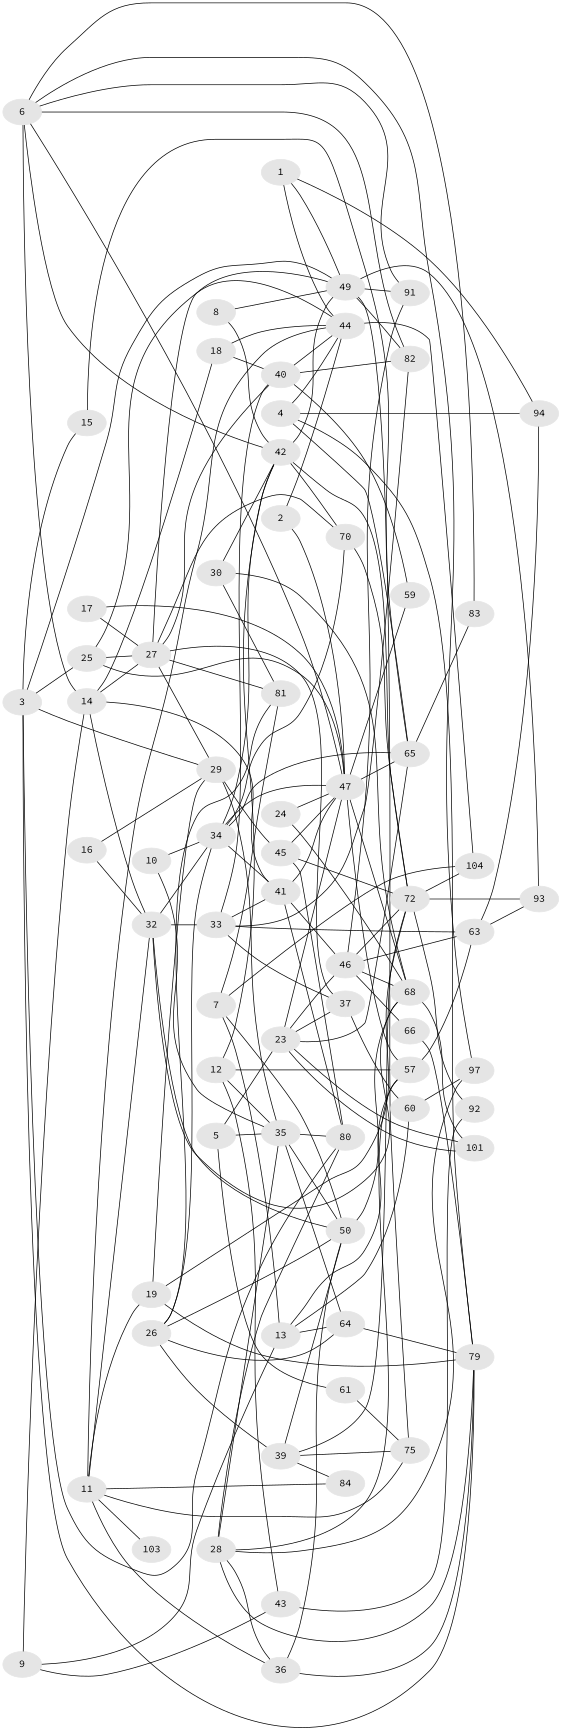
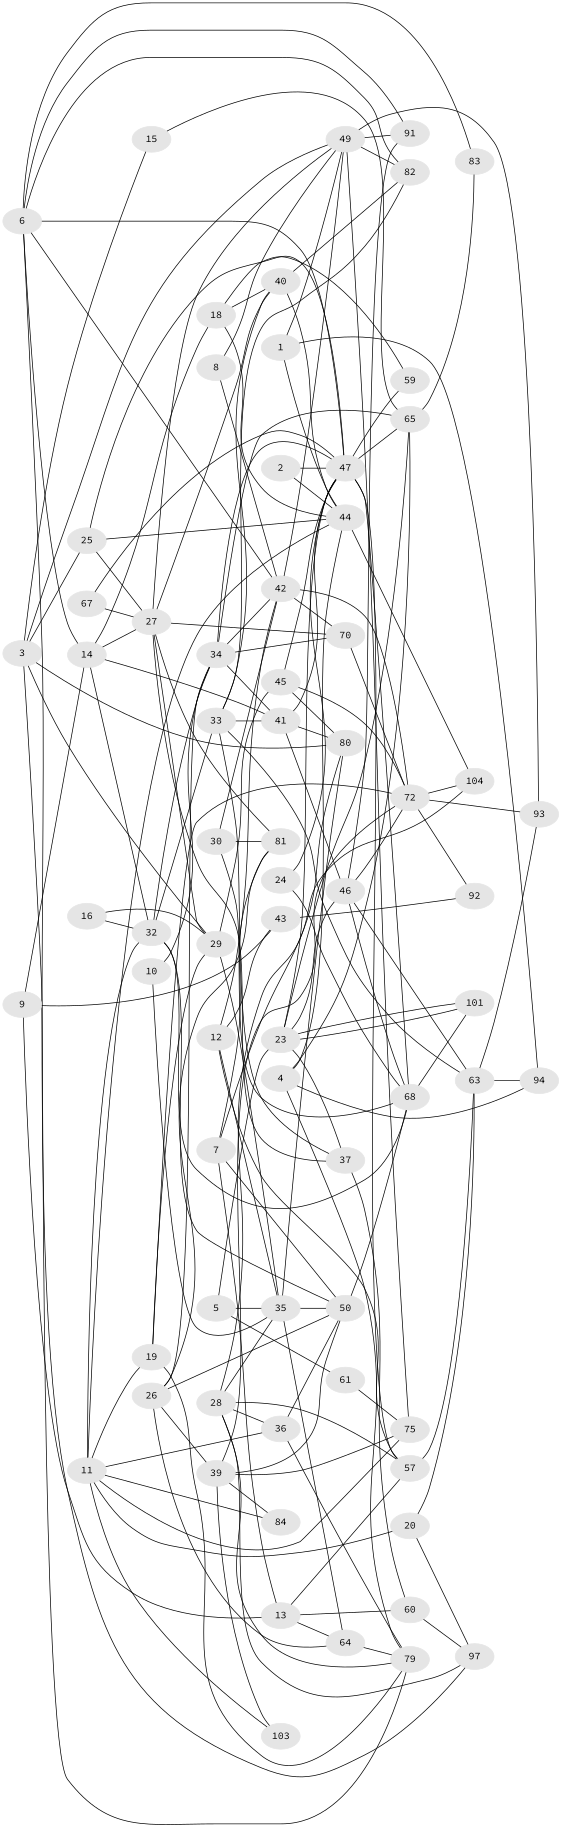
edge "40" -- "59": now "18" -- "59"
node "17": label "17" -> "67"
node "66": removed
node "20": added
edge "39" -- "103": added
